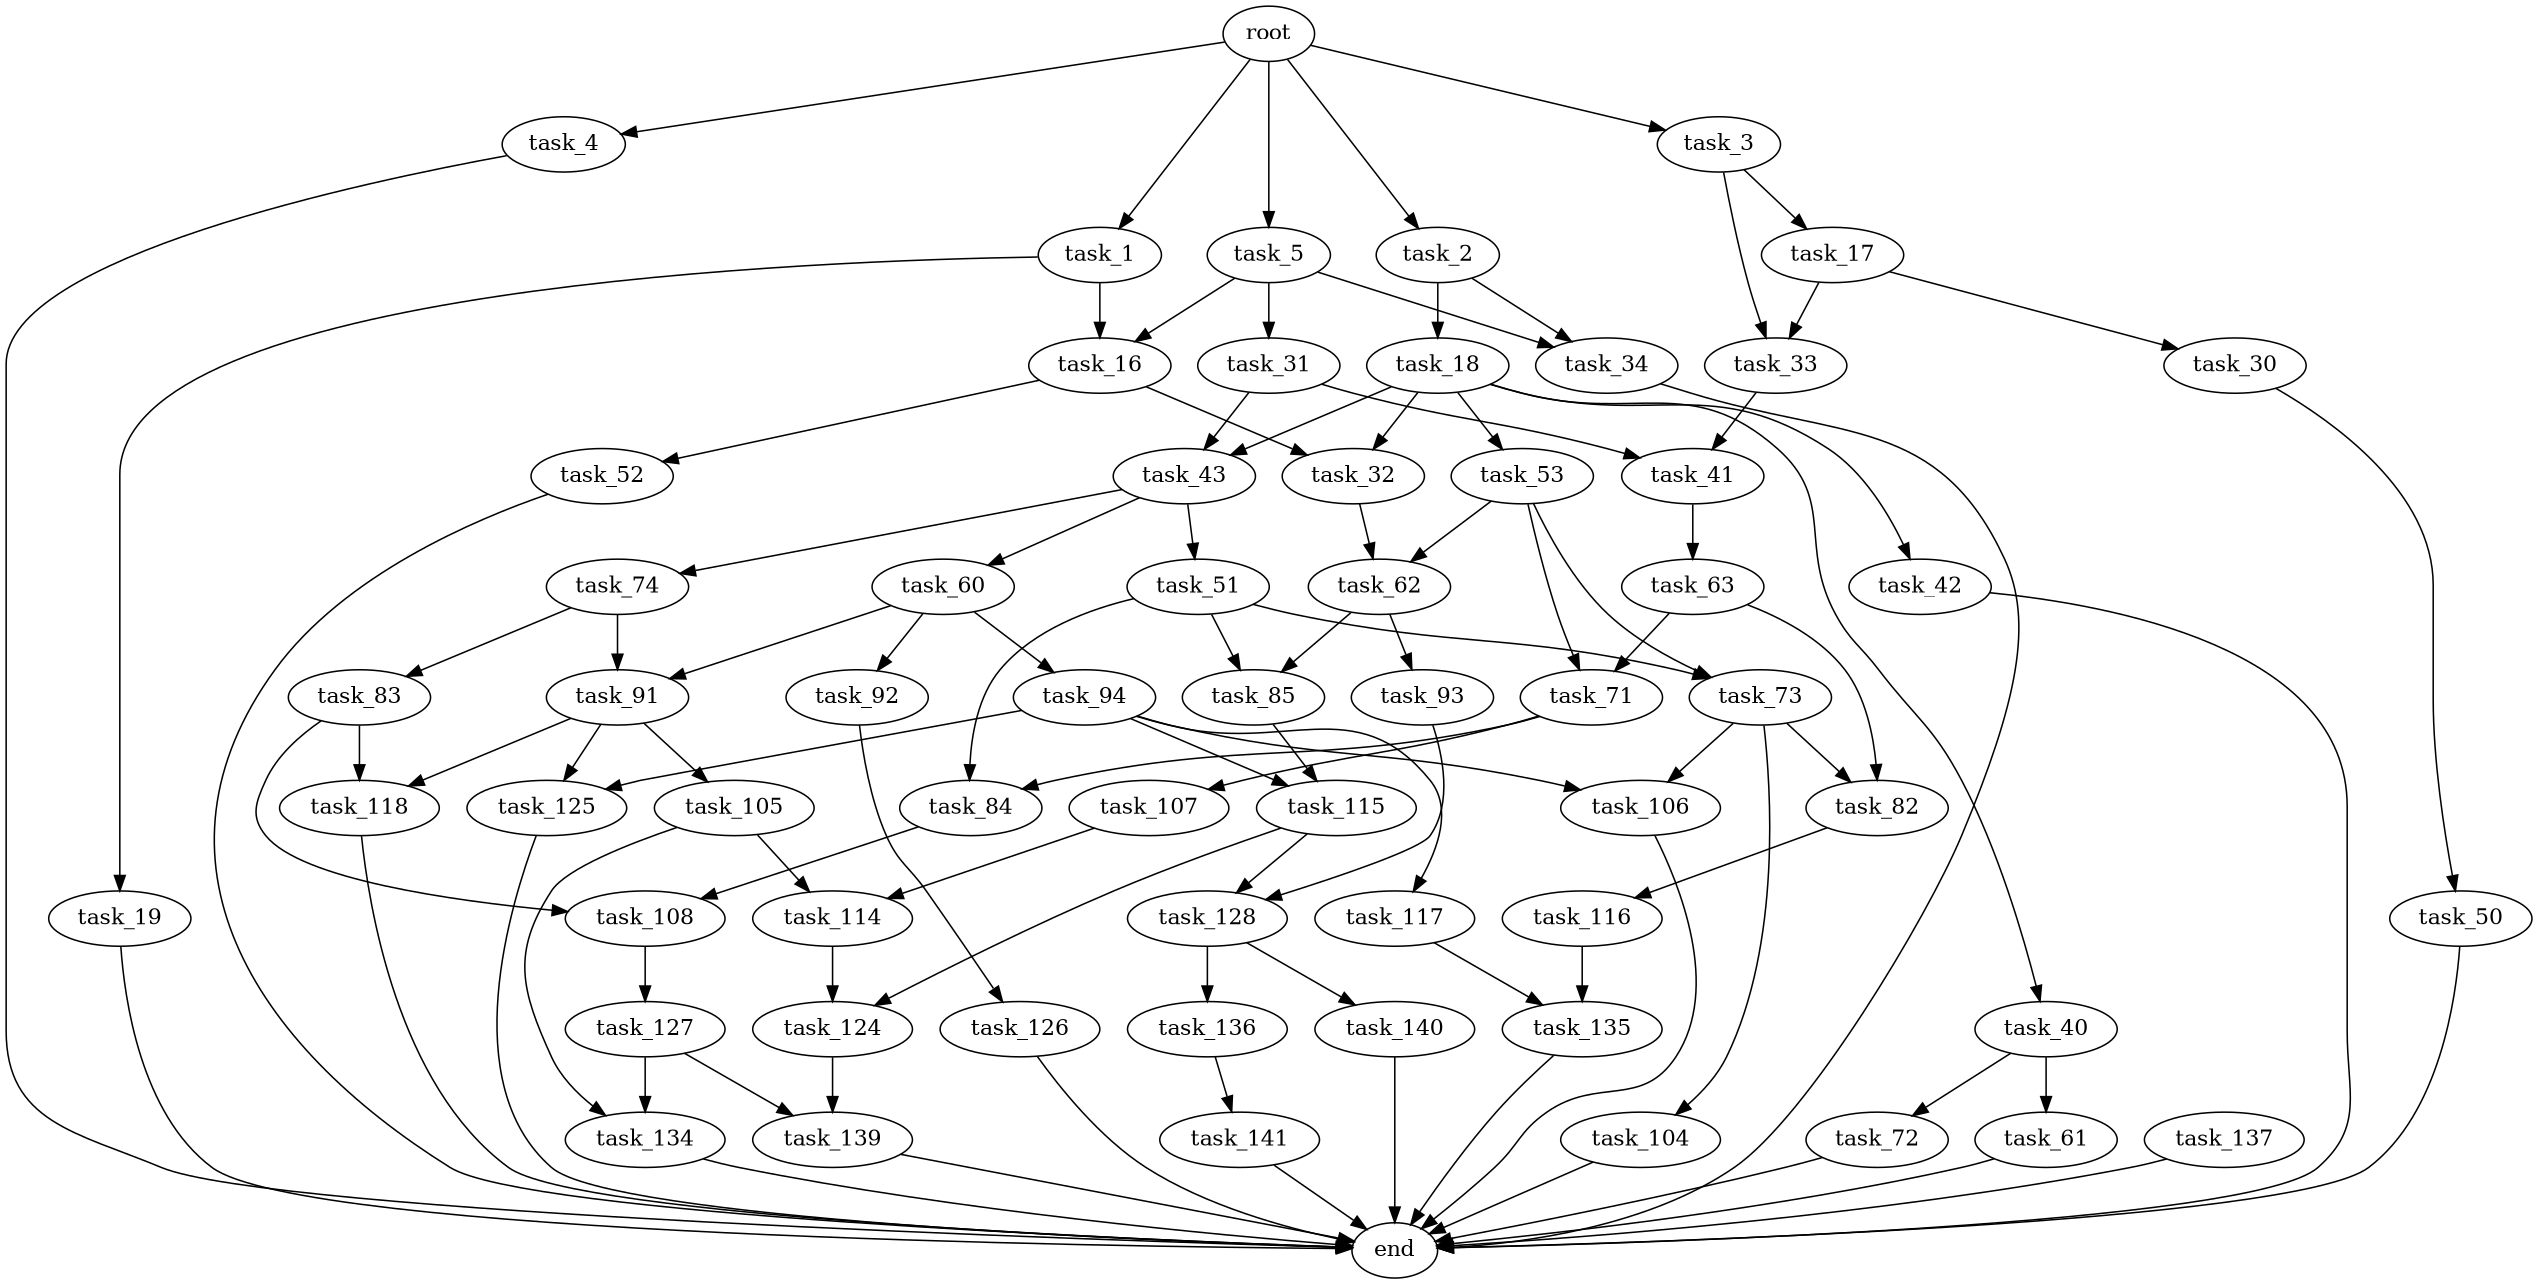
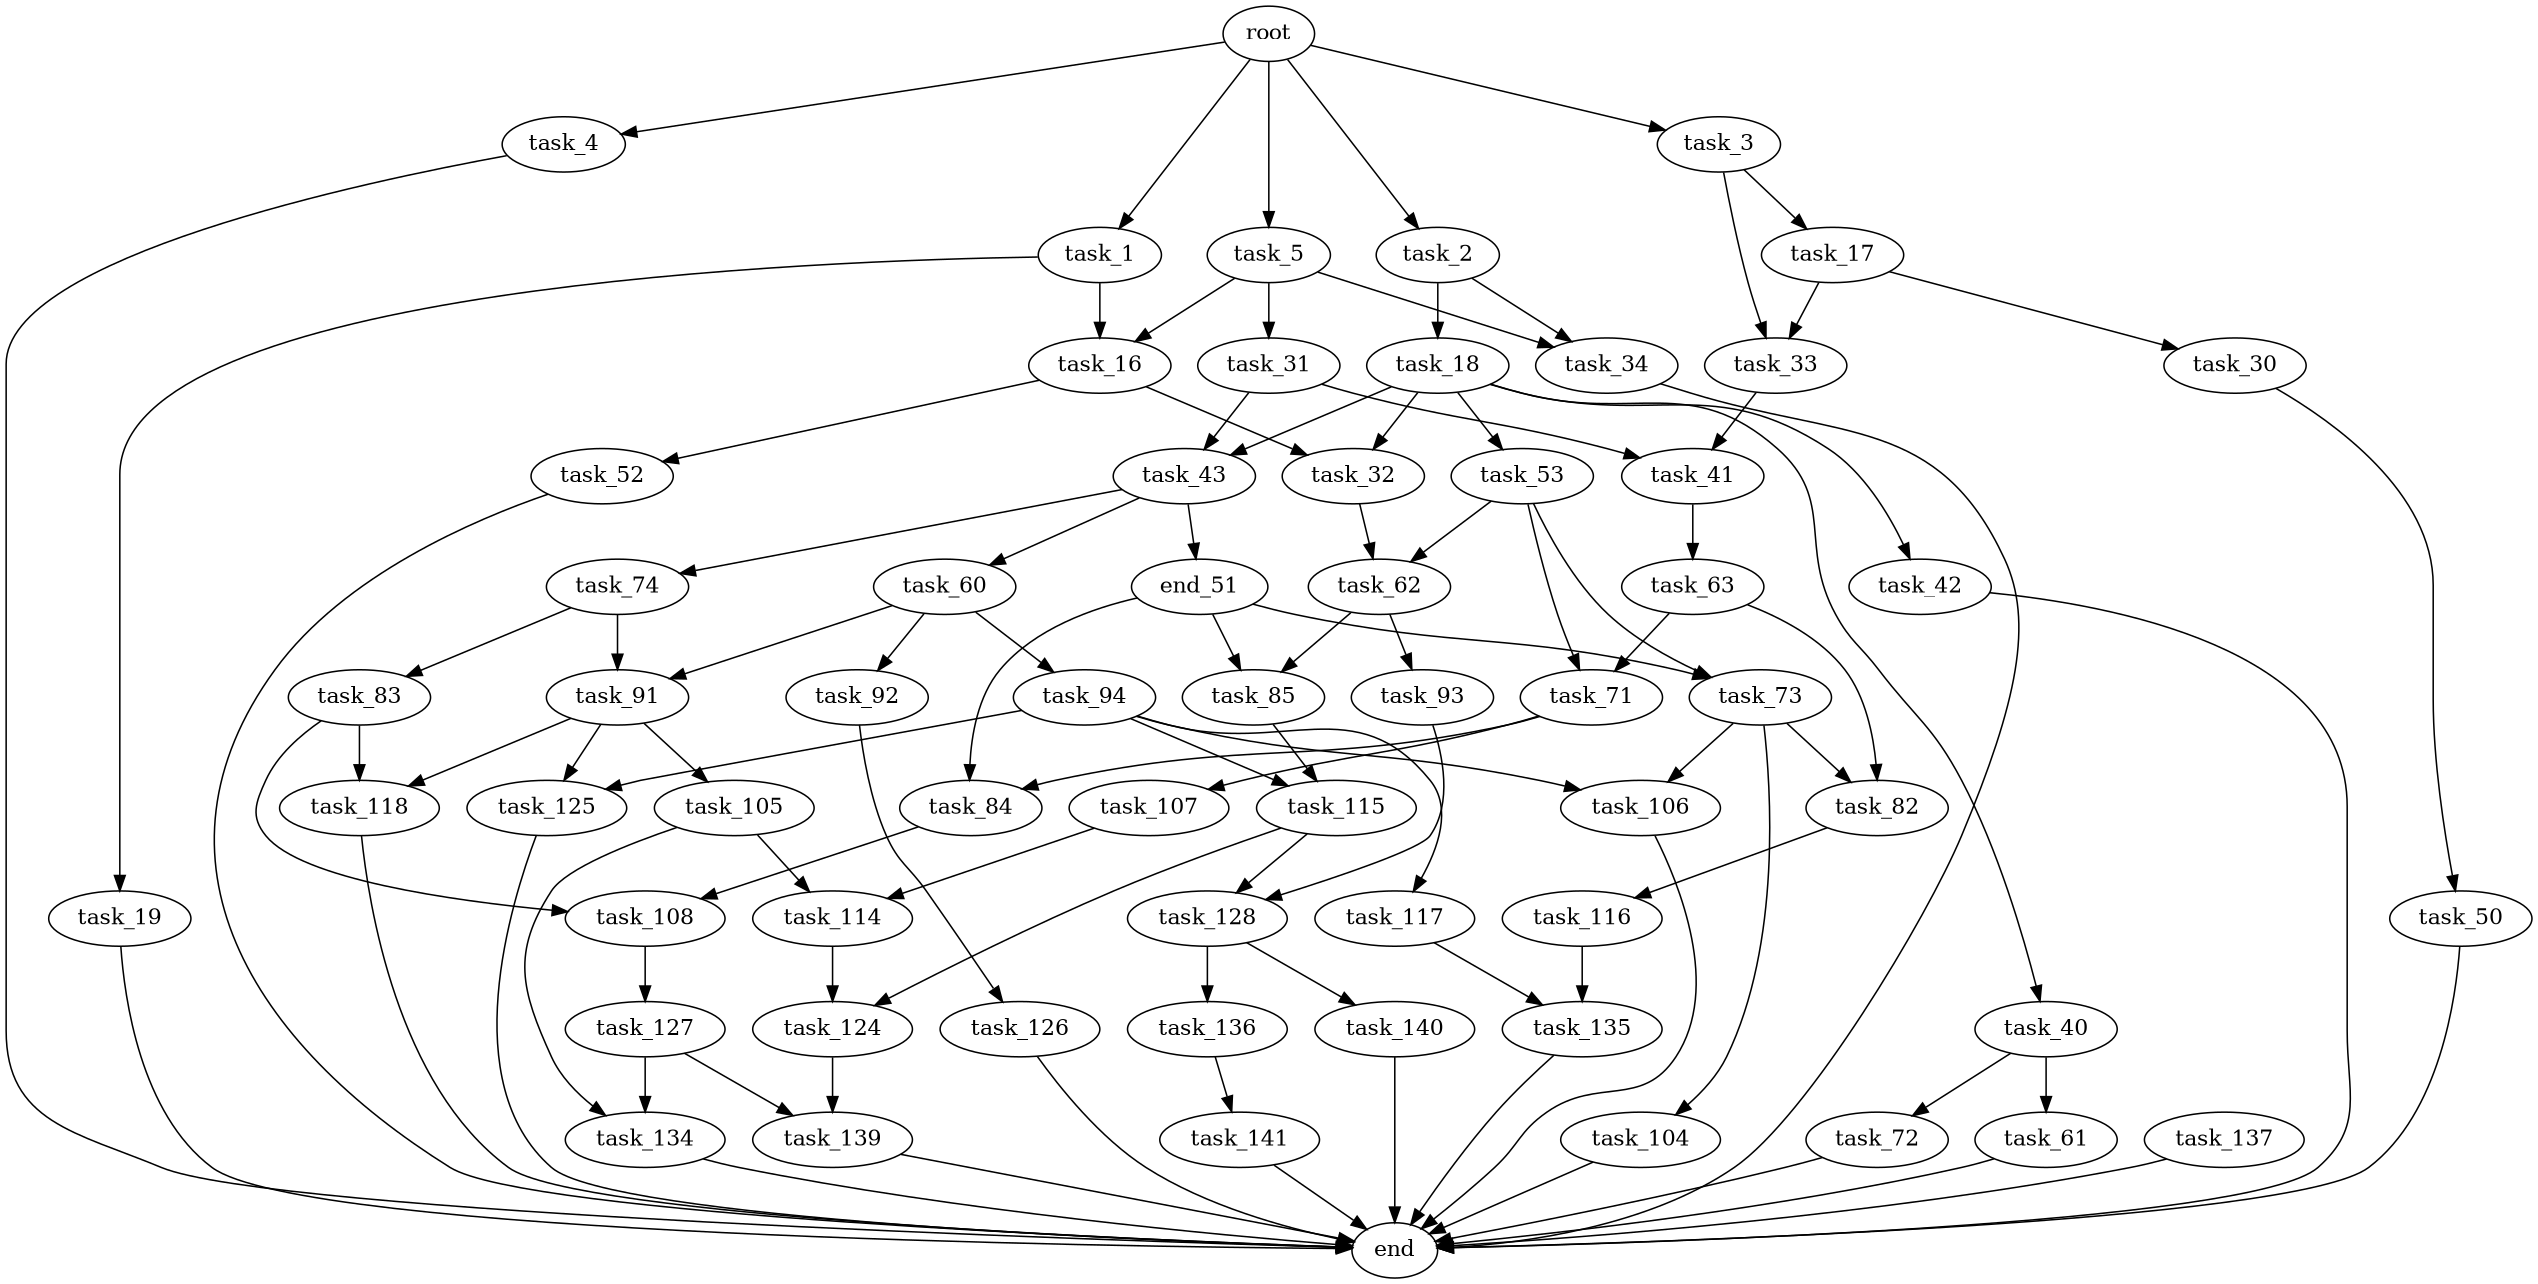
node "task_51": label "task_51" -> "end_51"
